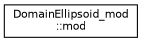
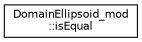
node "DomainEllipsoid_mod ::mod": label "DomainEllipsoid_mod ::mod" -> "DomainEllipsoid_mod ::isEqual"
